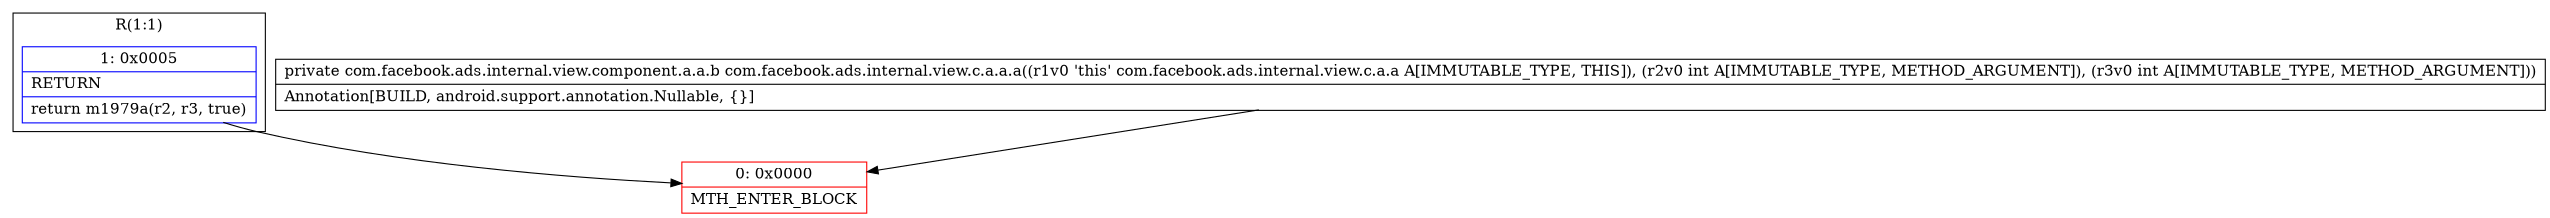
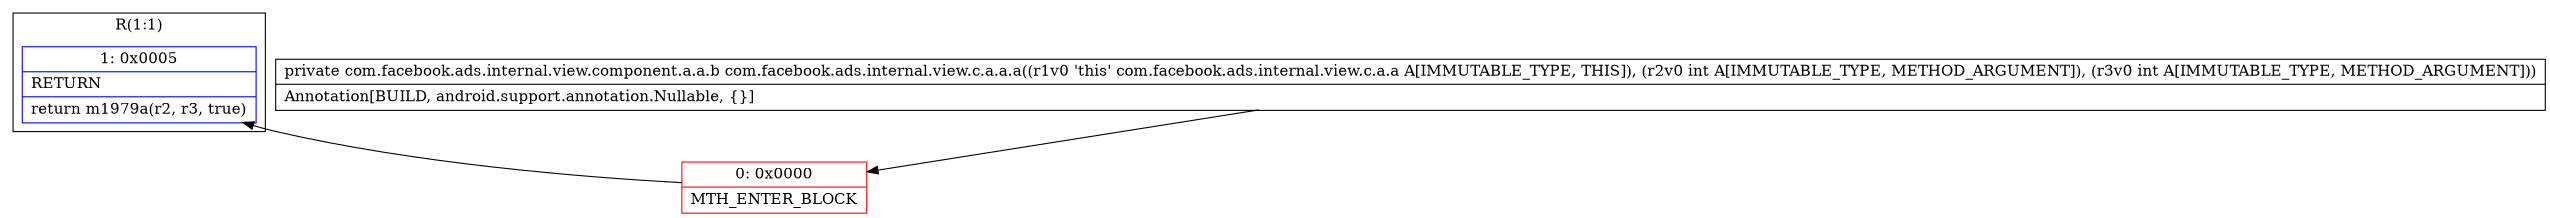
edge "1: 0x0005" -> "0: 0x0000": reversed
